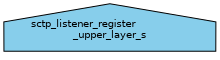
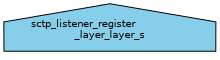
node "sctp_listener_register _upper_layer_s": label "sctp_listener_register _upper_layer_s" -> "sctp_listener_register _layer_layer_s"
